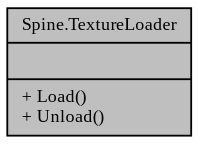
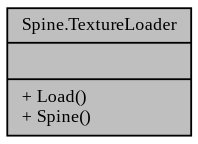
node "Spine.TextureLoader": text "+ Unload()" -> "+ Spine()"
